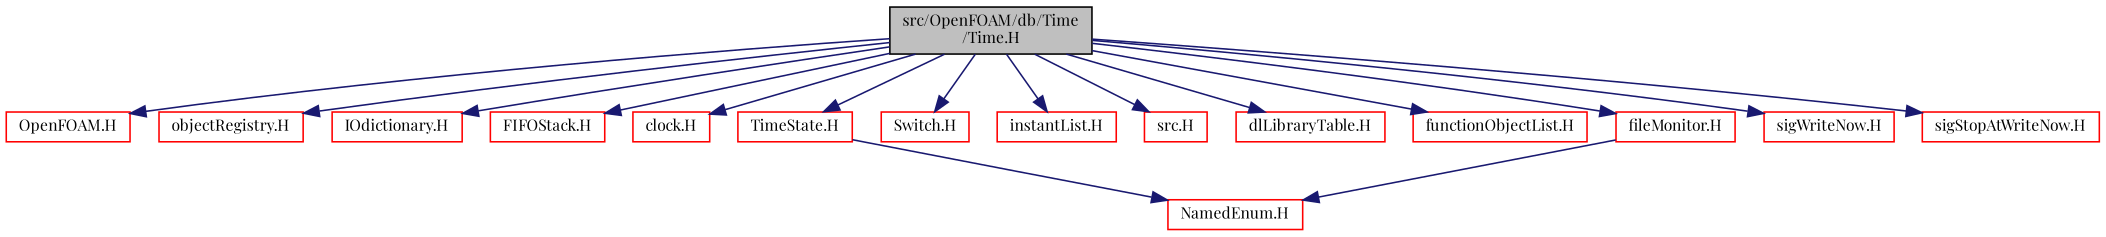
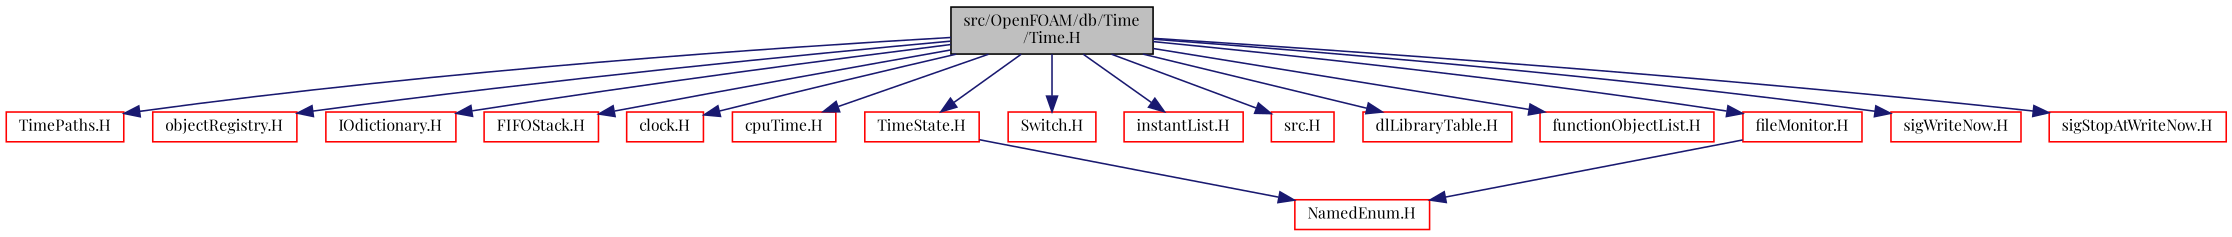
node "OpenFOAM.H": label "OpenFOAM.H" -> "TimePaths.H"
node "cpuTime.H": added
